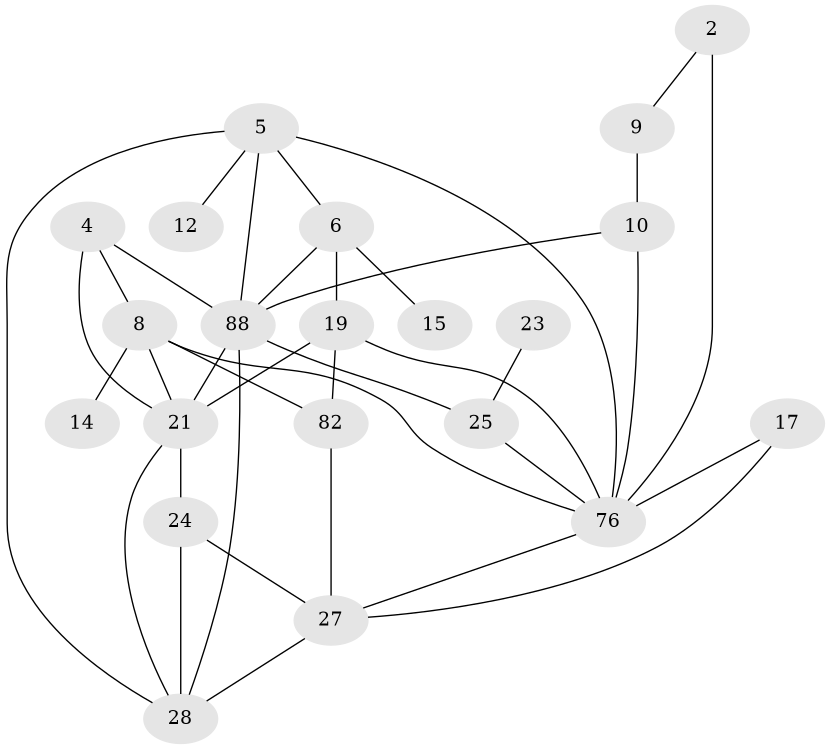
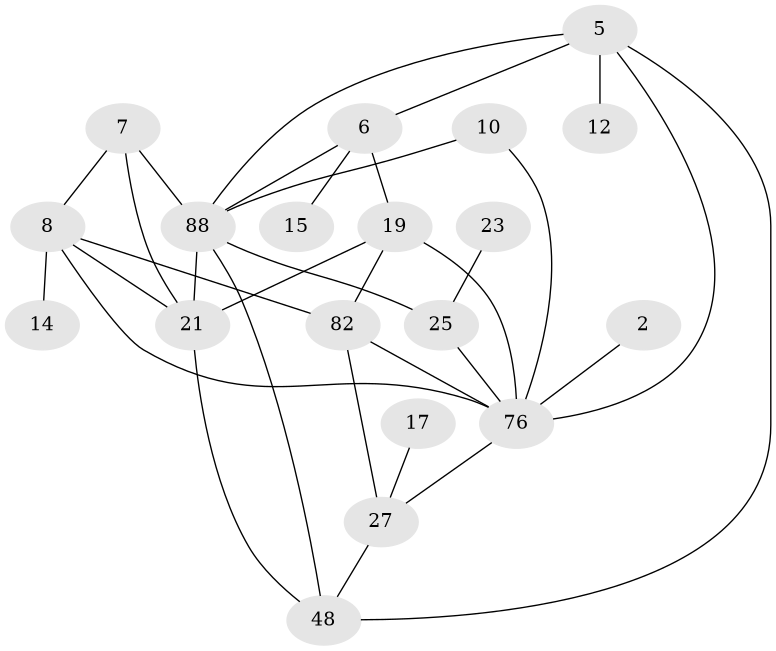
node "9": removed
node "4": label "4" -> "7"
edge "17" -- "76": now "82" -- "76"
node "24": removed
node "28": label "28" -> "48"
